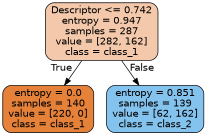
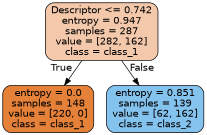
node "entropy = 0.0 samples = 140 value = [220, 0] class = class_1": label "entropy = 0.0 samples = 140 value = [220, 0] class = class_1" -> "entropy = 0.0 samples = 148 value = [220, 0] class = class_1"
